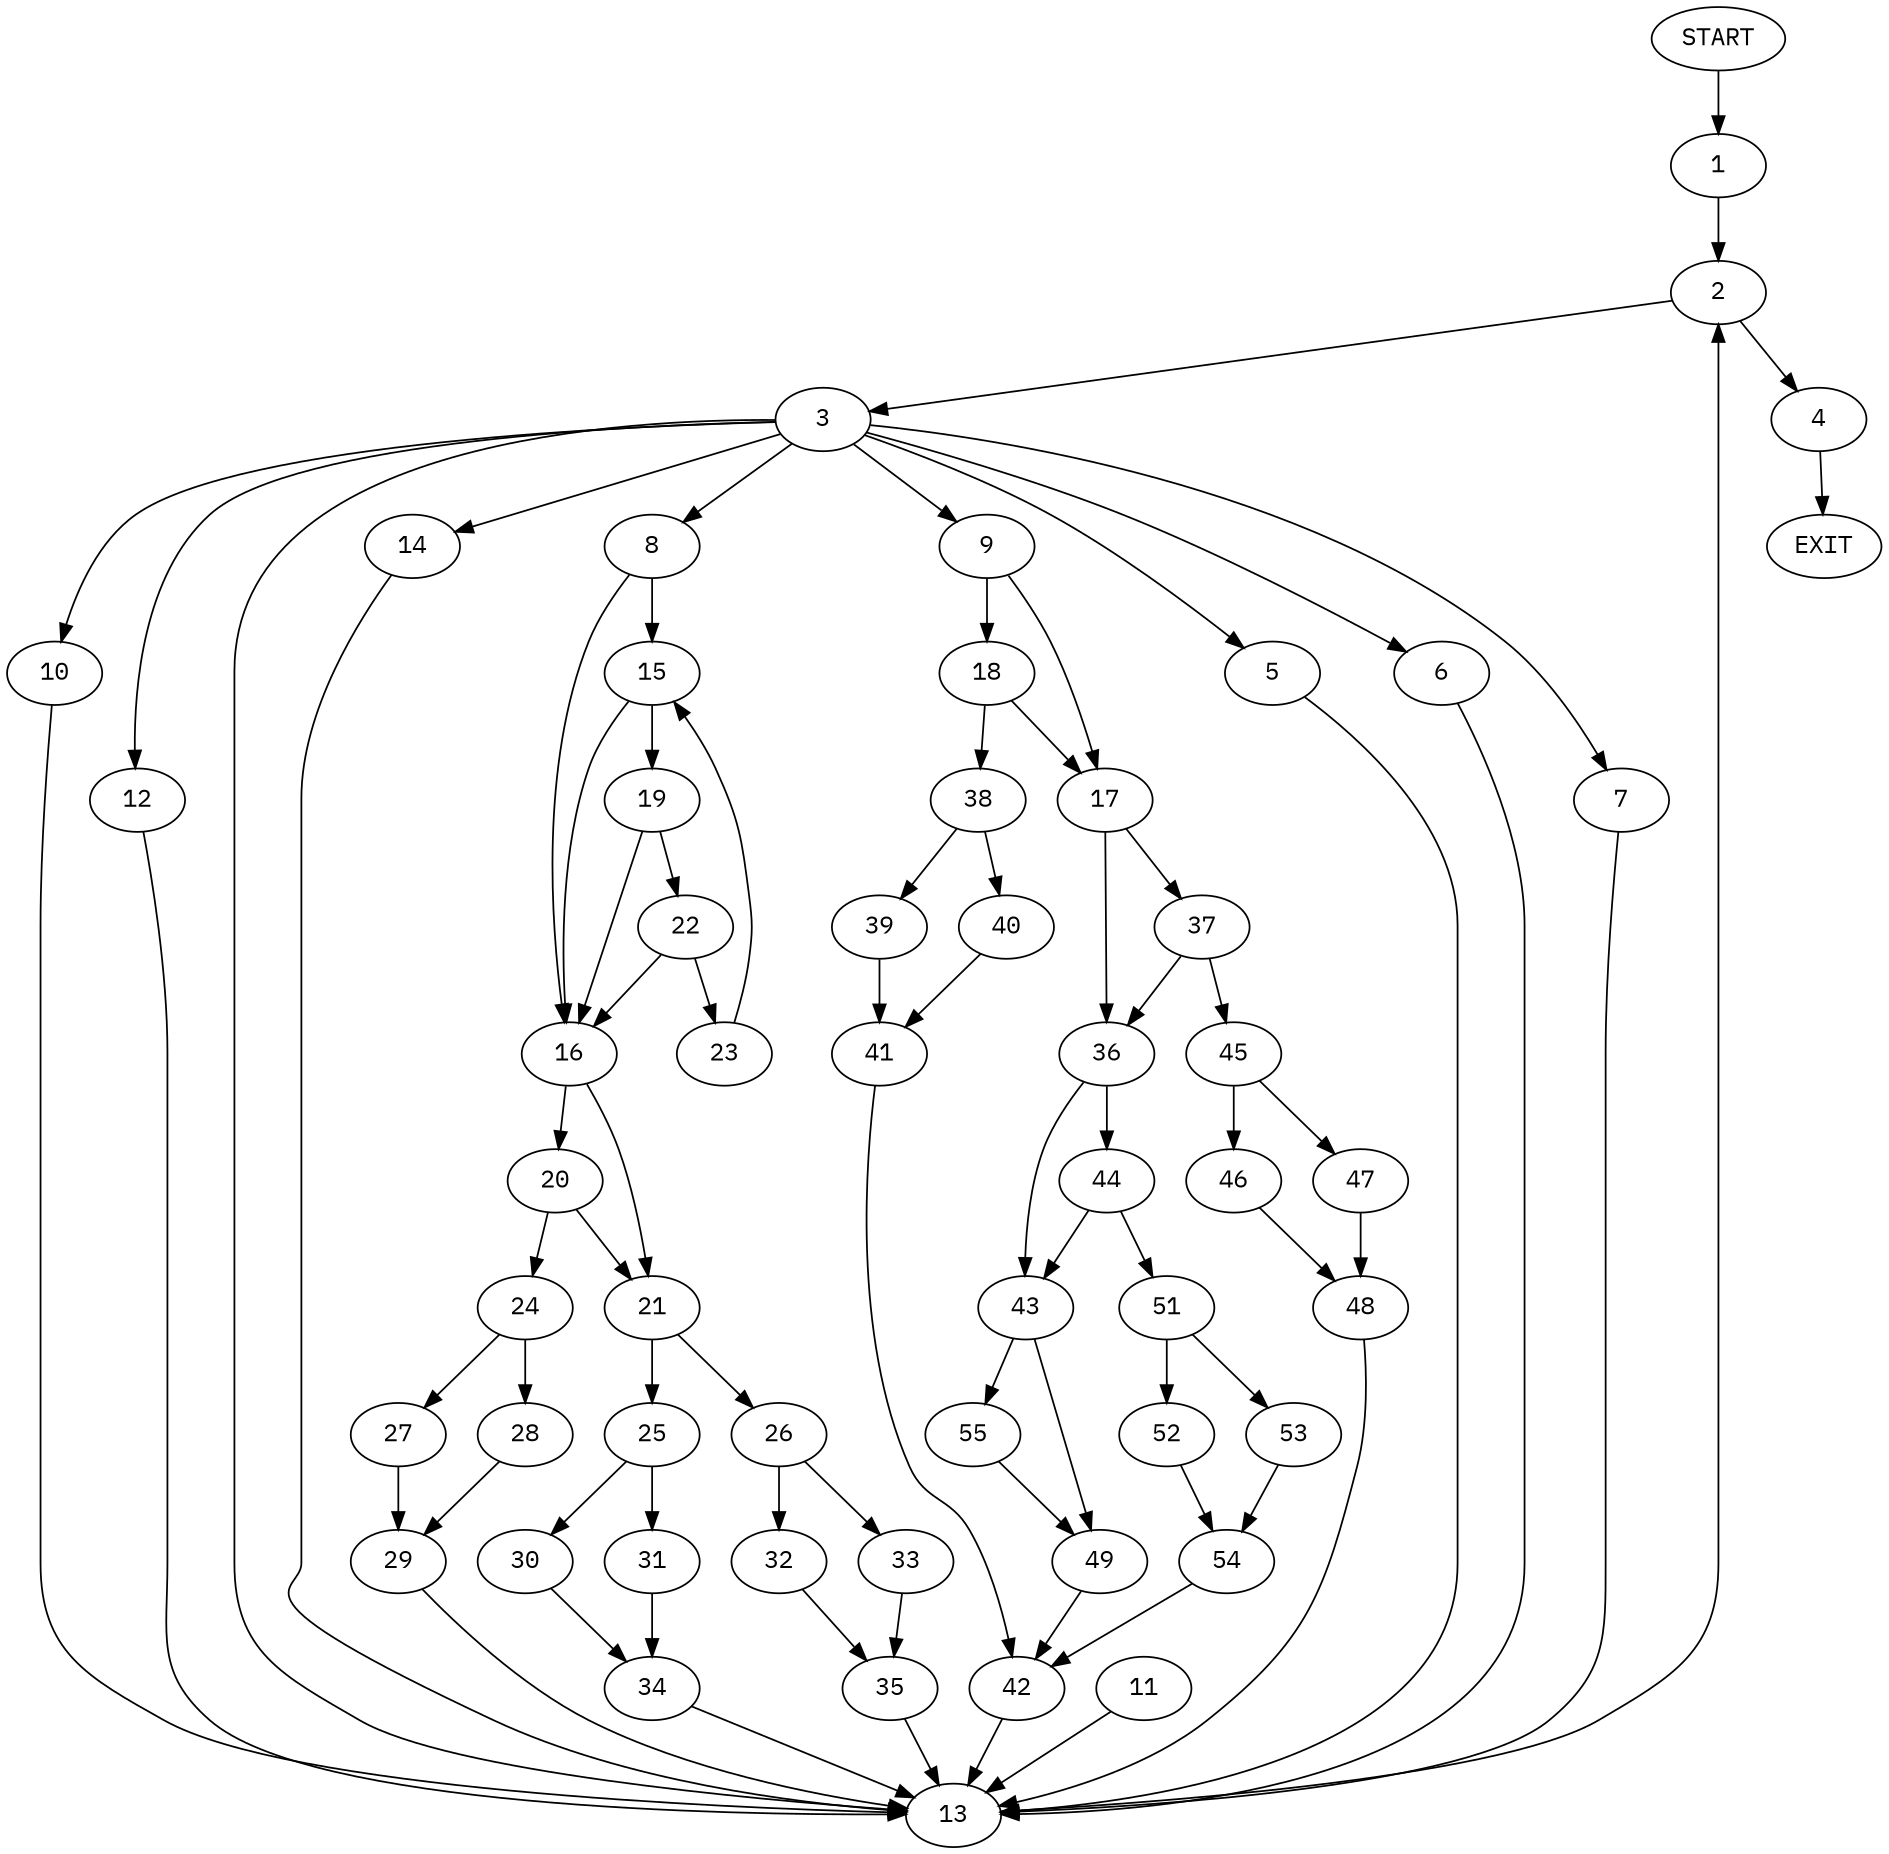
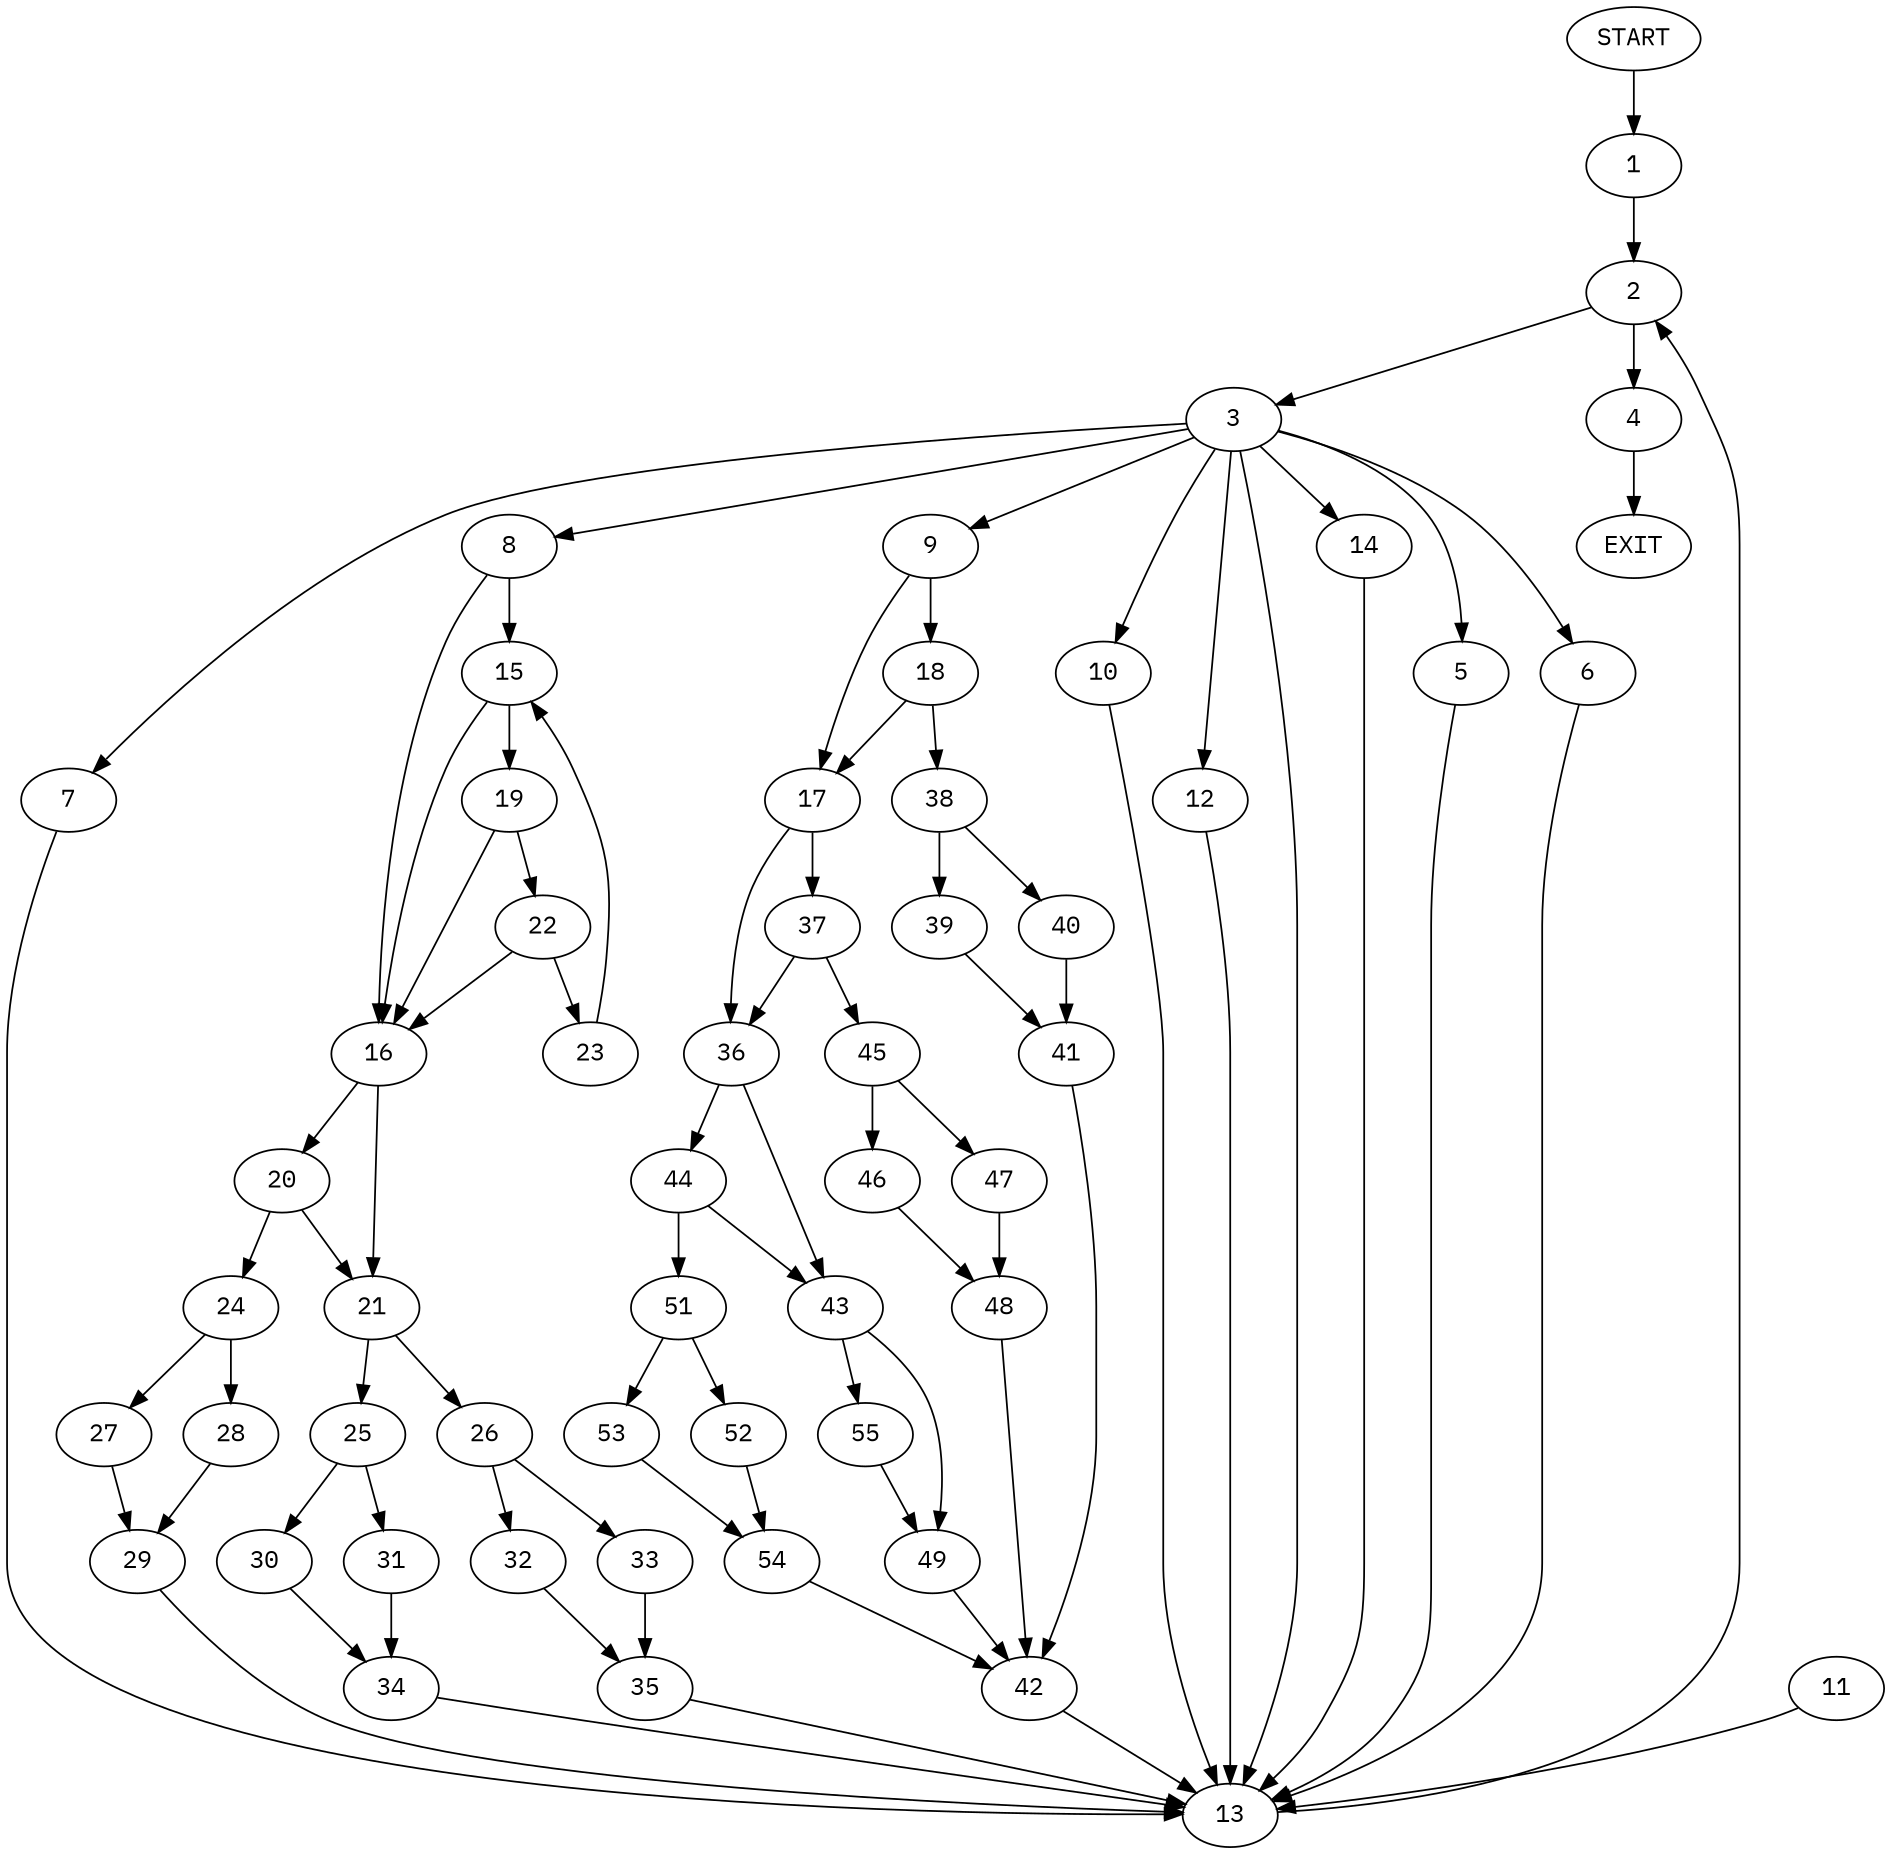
edge "48" -> "13": now "48" -> "42"
